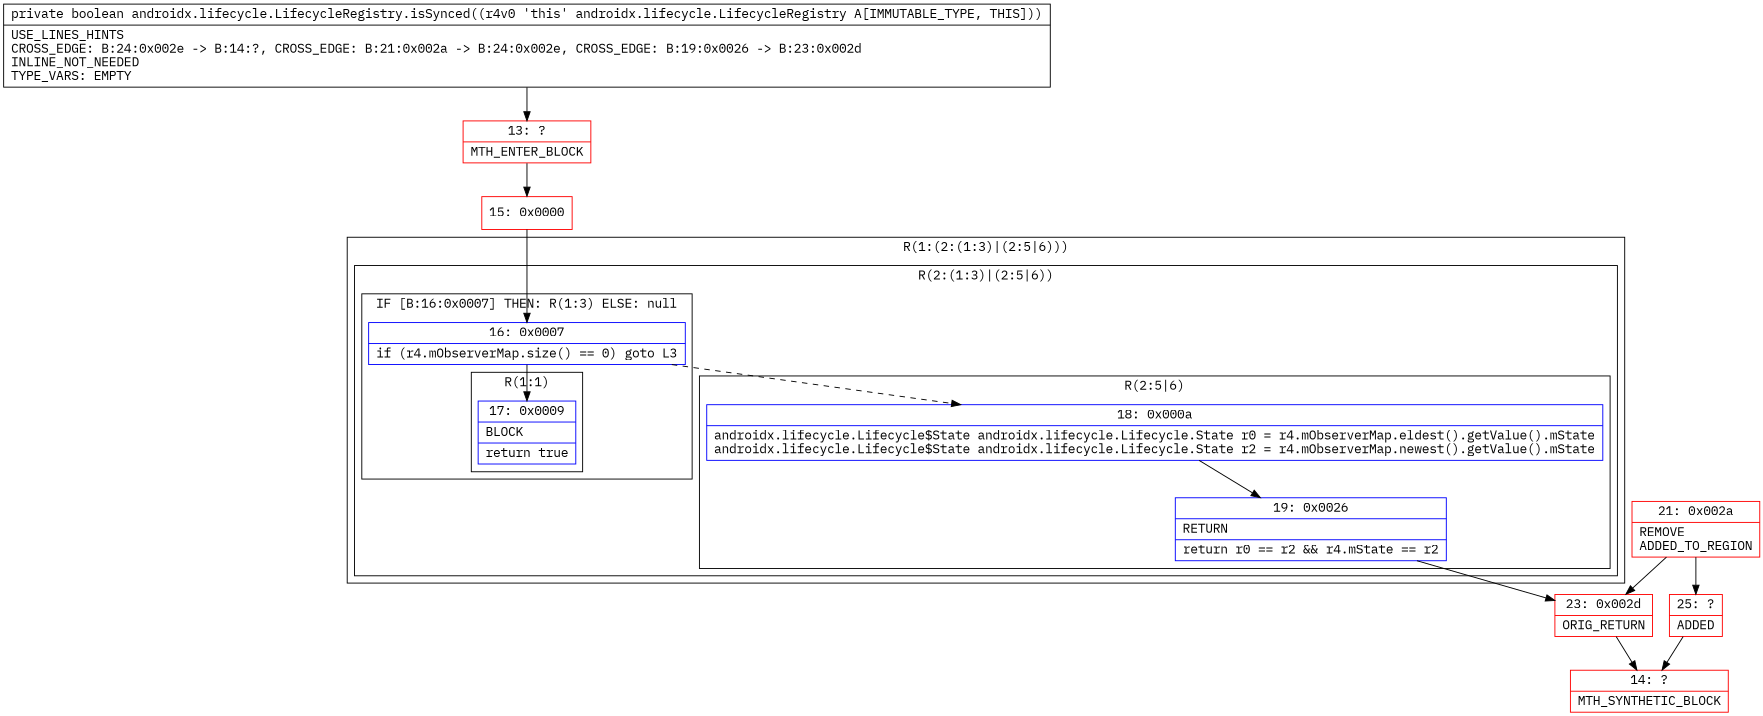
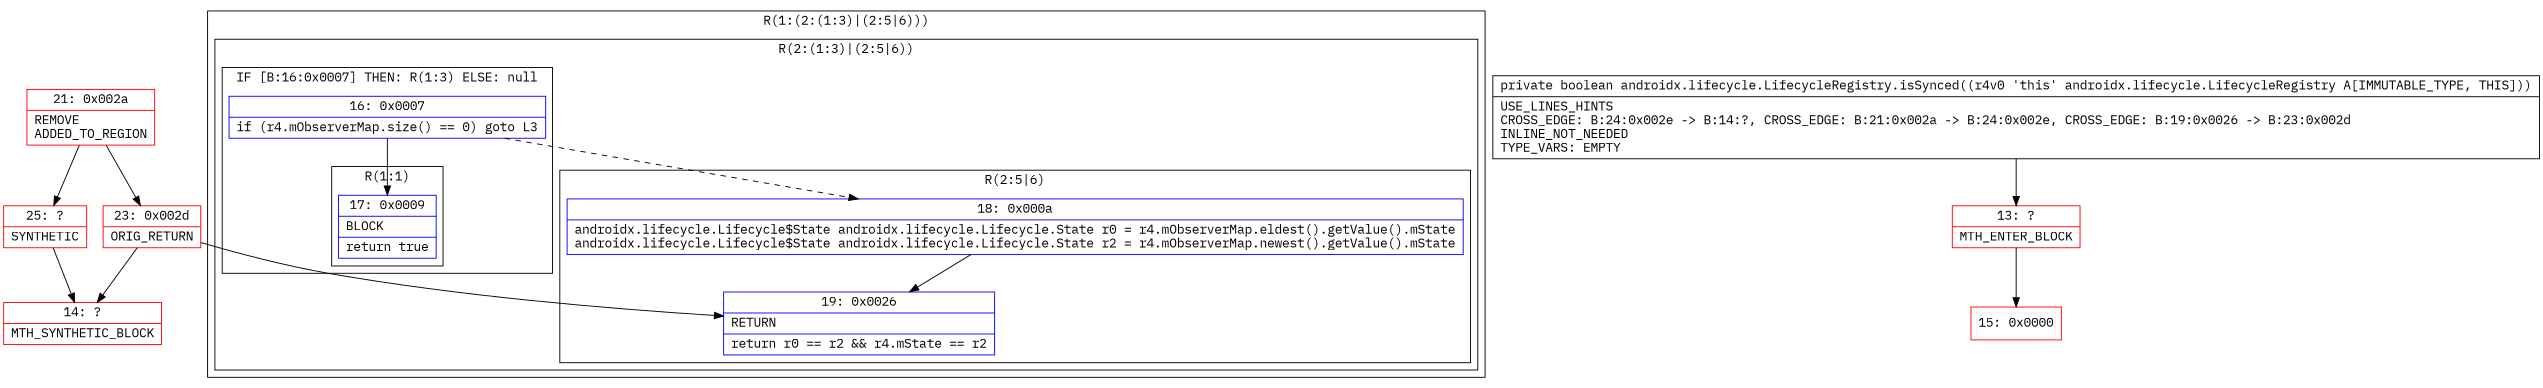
edge "15: 0x0000" -> "16: 0x0007": removed
edge "19: 0x0026" -> "23: 0x002d": reversed
node "25: ?": text "ADDED" -> "SYNTHETIC"
